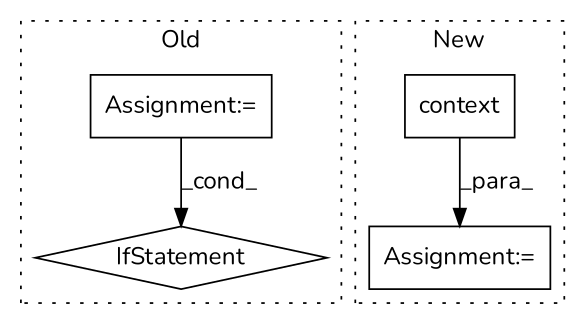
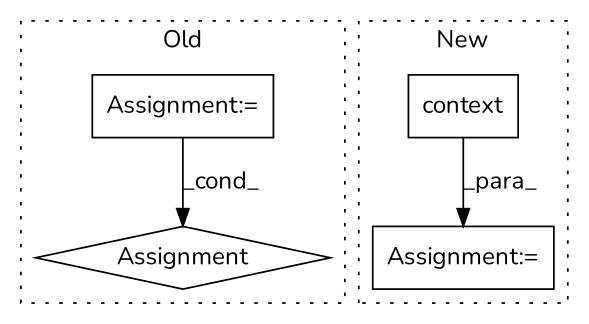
node "IfStatement": label "IfStatement" -> "Assignment"
